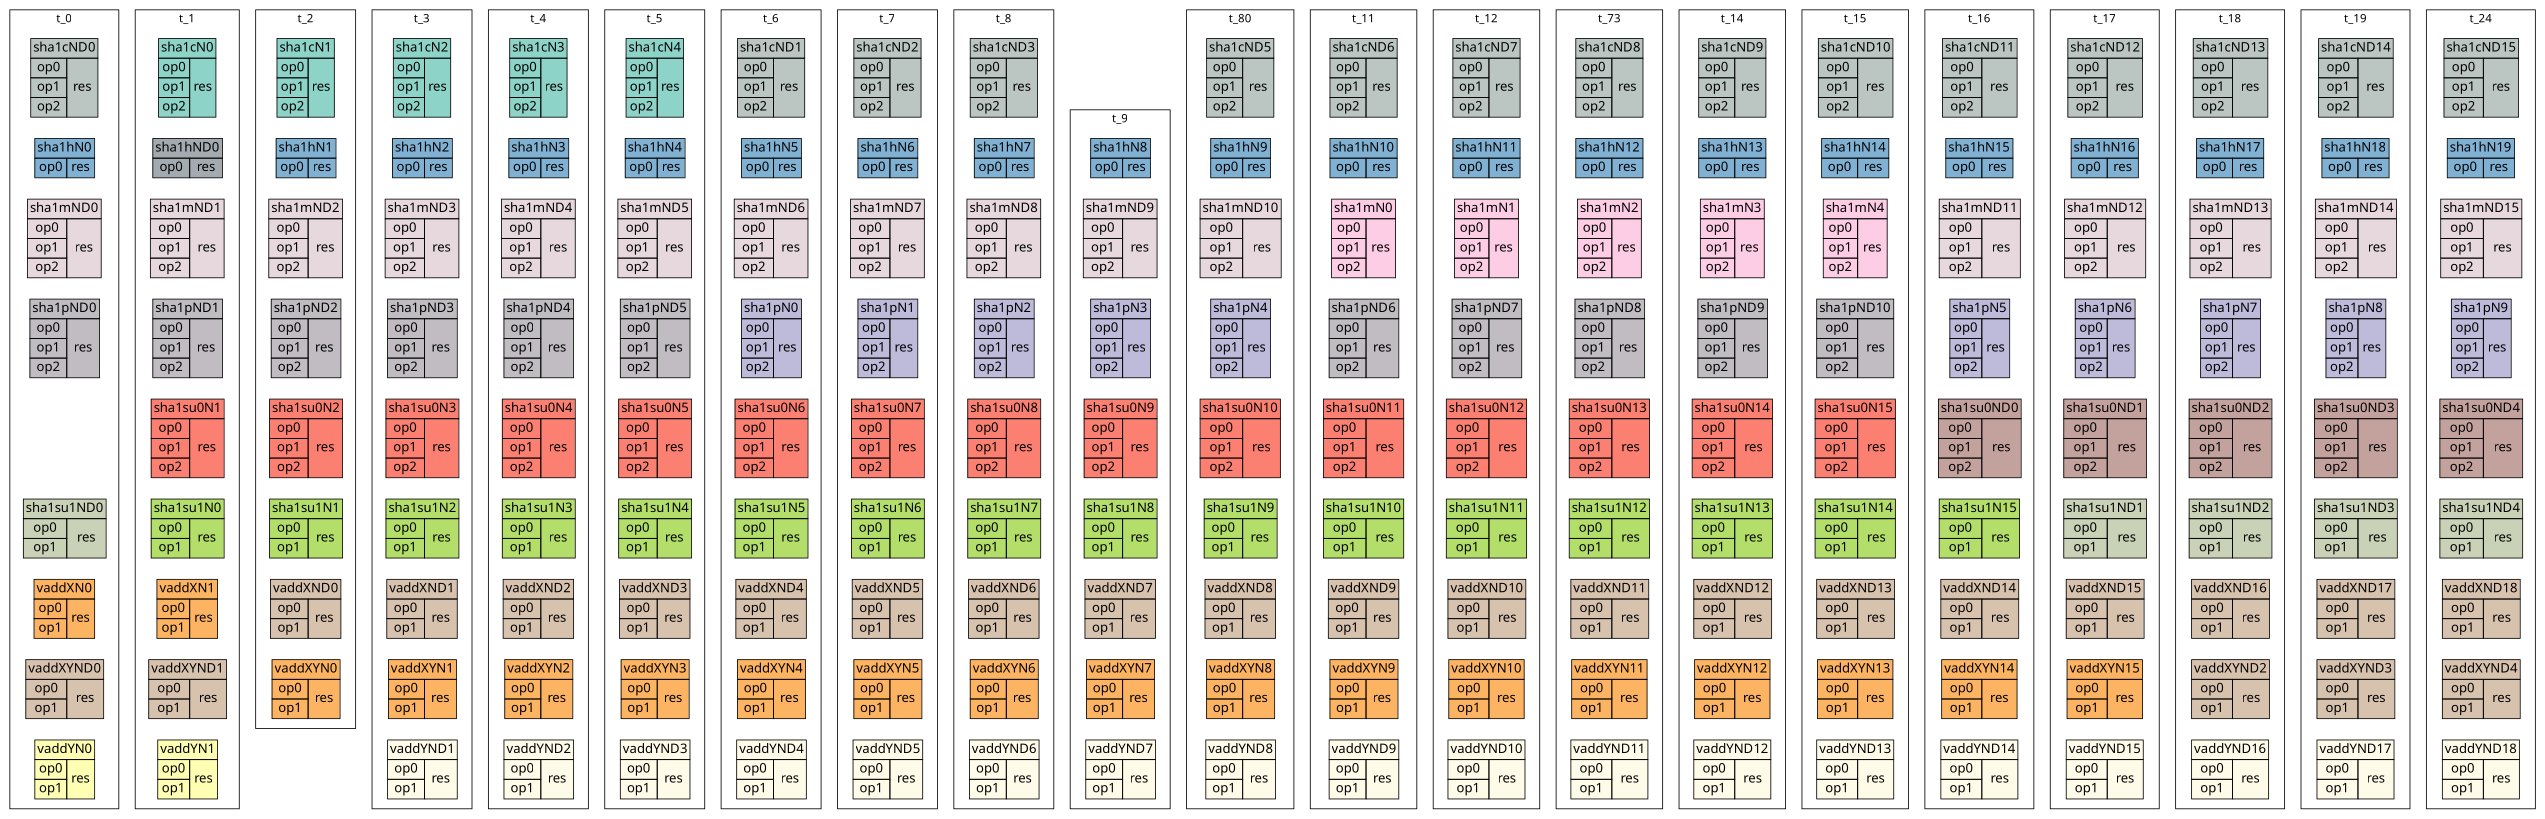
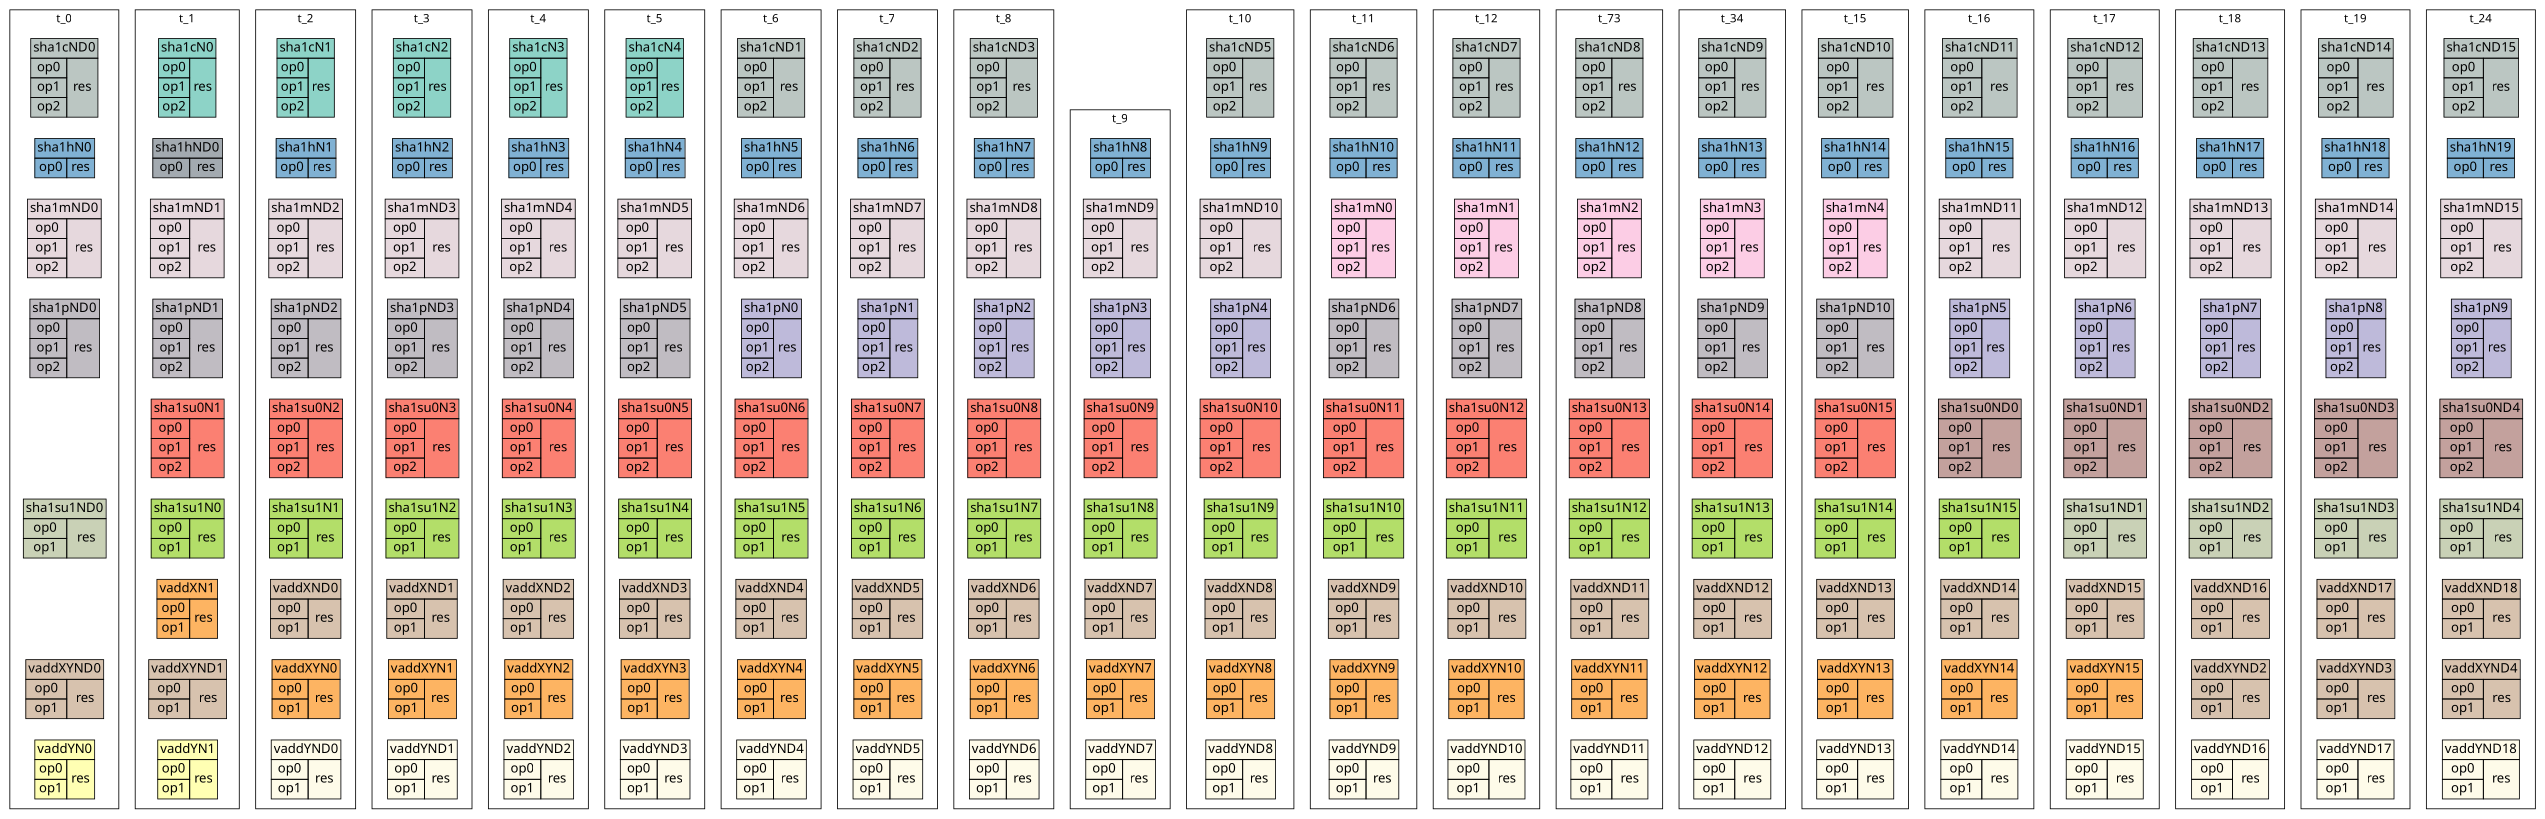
cluster "t_80": label "t_80" -> "t_10"
cluster "t_14": label "t_14" -> "t_34"
node "vaddXN0": removed
node "vaddYND0": added
